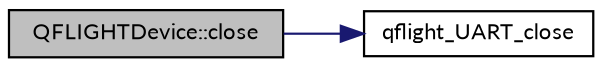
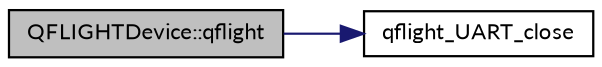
node "QFLIGHTDevice::close": label "QFLIGHTDevice::close" -> "QFLIGHTDevice::qflight"
